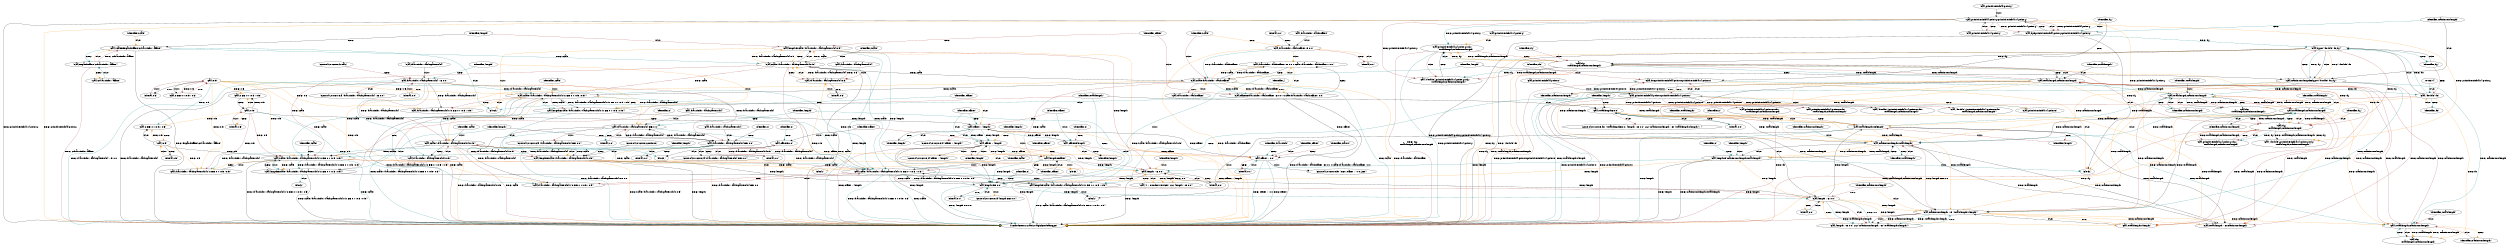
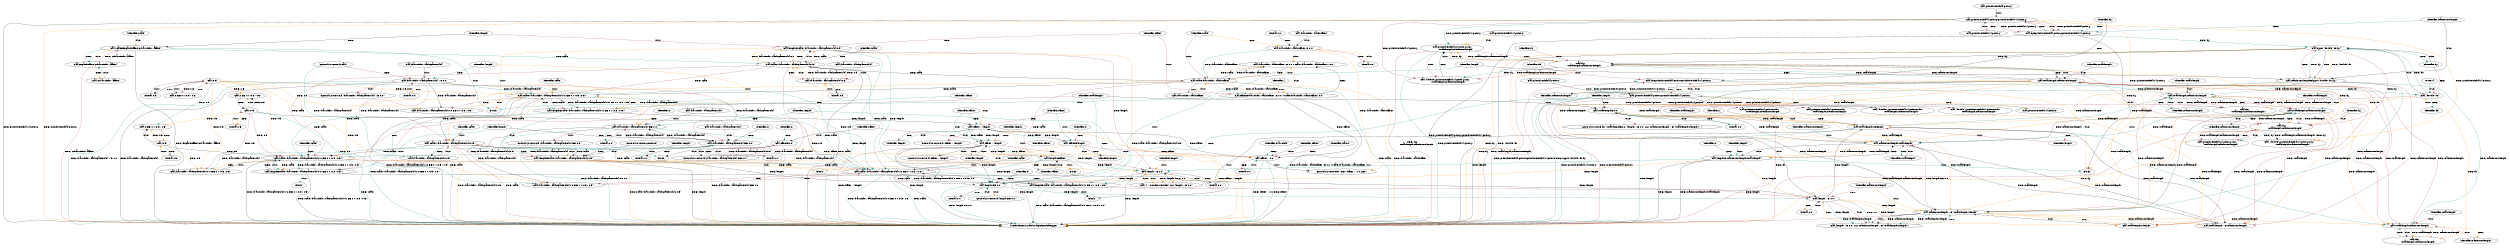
edge "(Call,draw_info->dash_pattern[n] <= 0.0)" -> "(Call,draw_info->dash_pattern[n]+0.5)": now "(ControlStructure,break;)" -> "(Call,draw_info->dash_pattern[n]+0.5)"
edge "(Call,maximum_length=hypot((double) dx,dy))" -> "(MethodReturn,static MagickBooleanType)": label "DDG: total_length+length" -> "DDG: hypot((double) dx,dy)"
edge "(Call,draw_info->dash_offset != 0.0)" -> "(MethodReturn,static MagickBooleanType)": now "(Call,draw_info->dash_offset != 0.0)" -> "(ControlStructure,for (n=0; offset > 0.0; j=0))"
